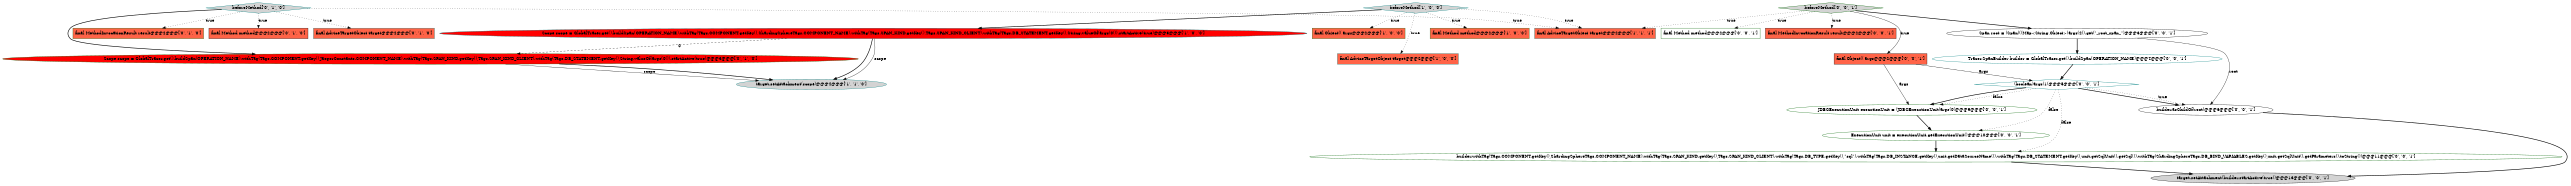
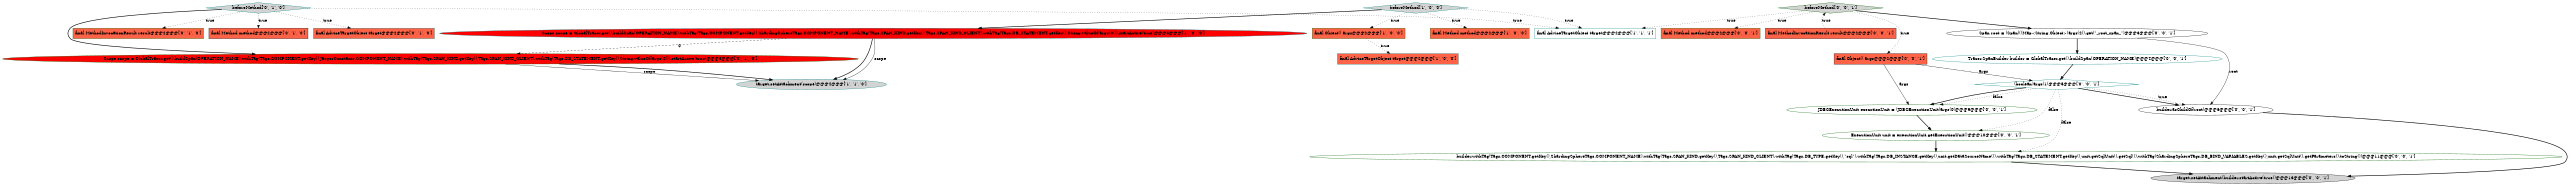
edge "beforeMethod['0', '0', '1']" -> "final MethodInvocationResult result@@@2@@@['0', '0', '1']": reversed
edge "beforeMethod['0', '0', '1']" -> "final Object(( args@@@2@@@['0', '0', '1']": style solid -> dotted
edge "beforeMethod['1', '0', '0']" -> "final AdviceTargetObject target@@@2@@@['1', '0', '0']": now "final Object(( args@@@2@@@['1', '0', '0']" -> "final AdviceTargetObject target@@@2@@@['1', '0', '0']"
node "final AdviceTargetObject target@@@2@@@['1', '1', '1']": fillcolor tomato -> white
node "final Method method@@@2@@@['0', '0', '1']": fillcolor white -> tomato
